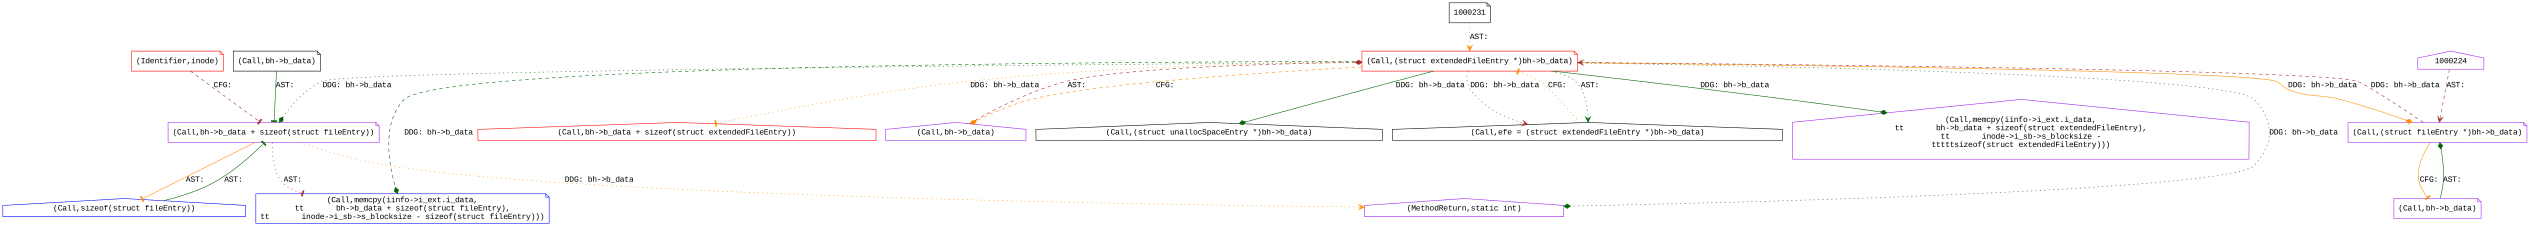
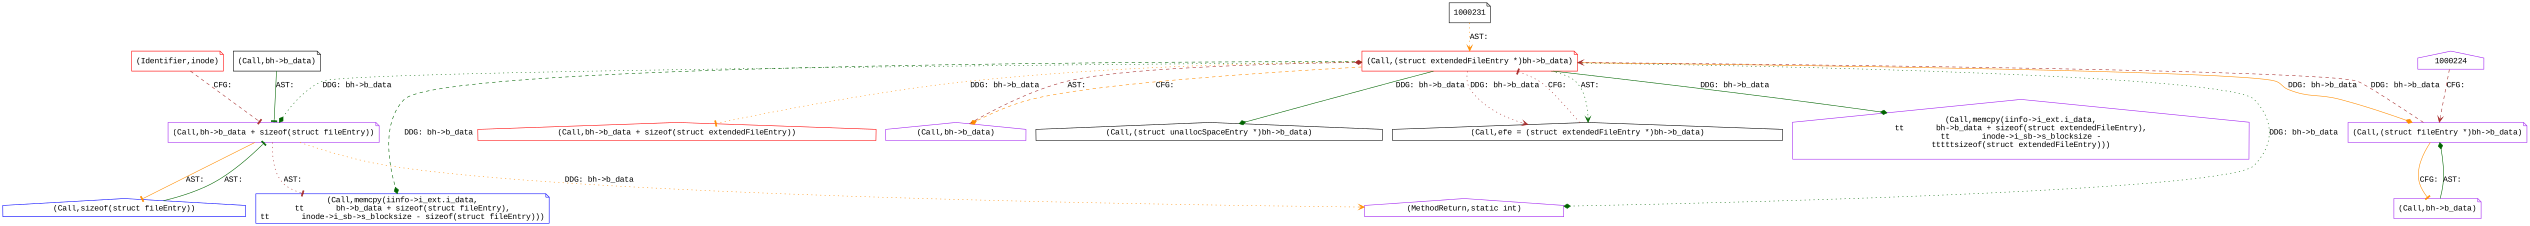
edge "1000224" -> "(Call,(struct fileEntry *)bh->b_data)": label "AST: " -> "CFG: "
edge "(Call,efe = (struct extendedFileEntry *)bh->b_data)" -> "(Call,(struct extendedFileEntry *)bh->b_data)": color darkorange -> brown
